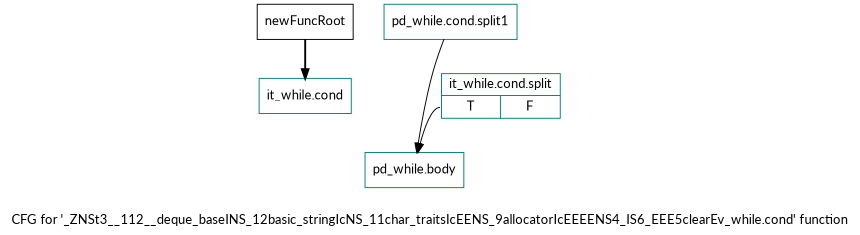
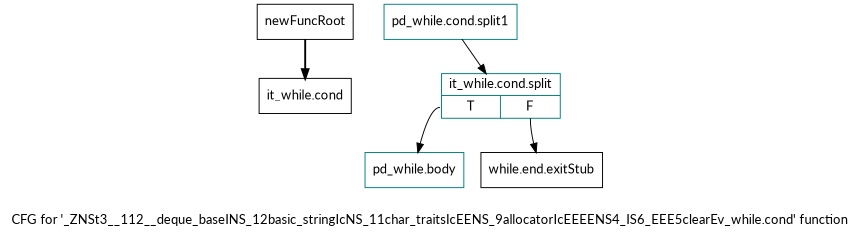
edge "pd_while.cond.split1" -> "pd_while.body": now "pd_while.cond.split1" -> "it_while.cond.split"
node "it_while.cond": color teal -> black
node "while.end.exitStub": added
